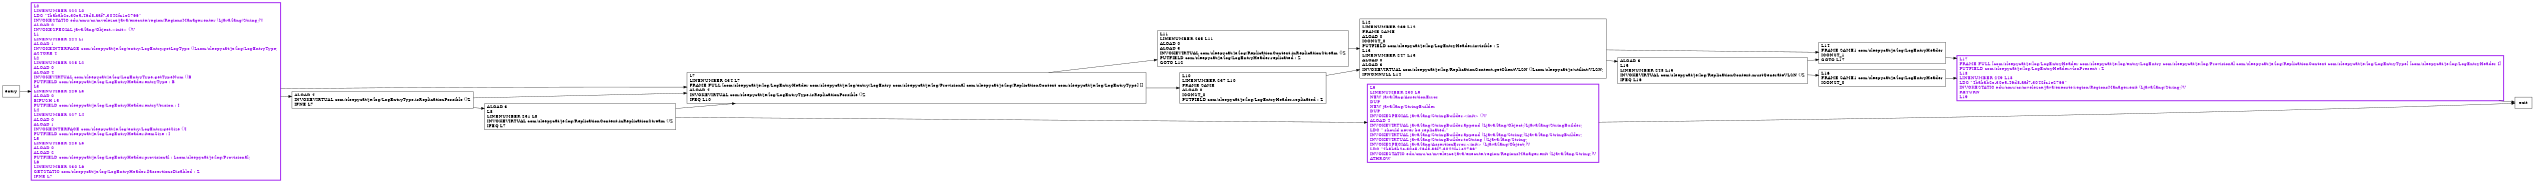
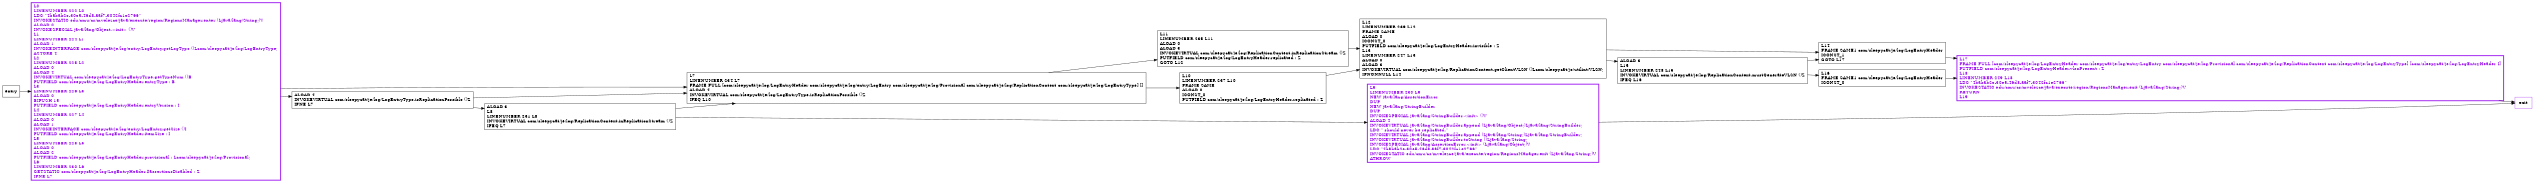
node "exit": color black -> purple
